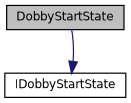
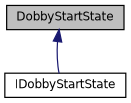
edge "DobbyStartState" -> "IDobbyStartState": reversed
